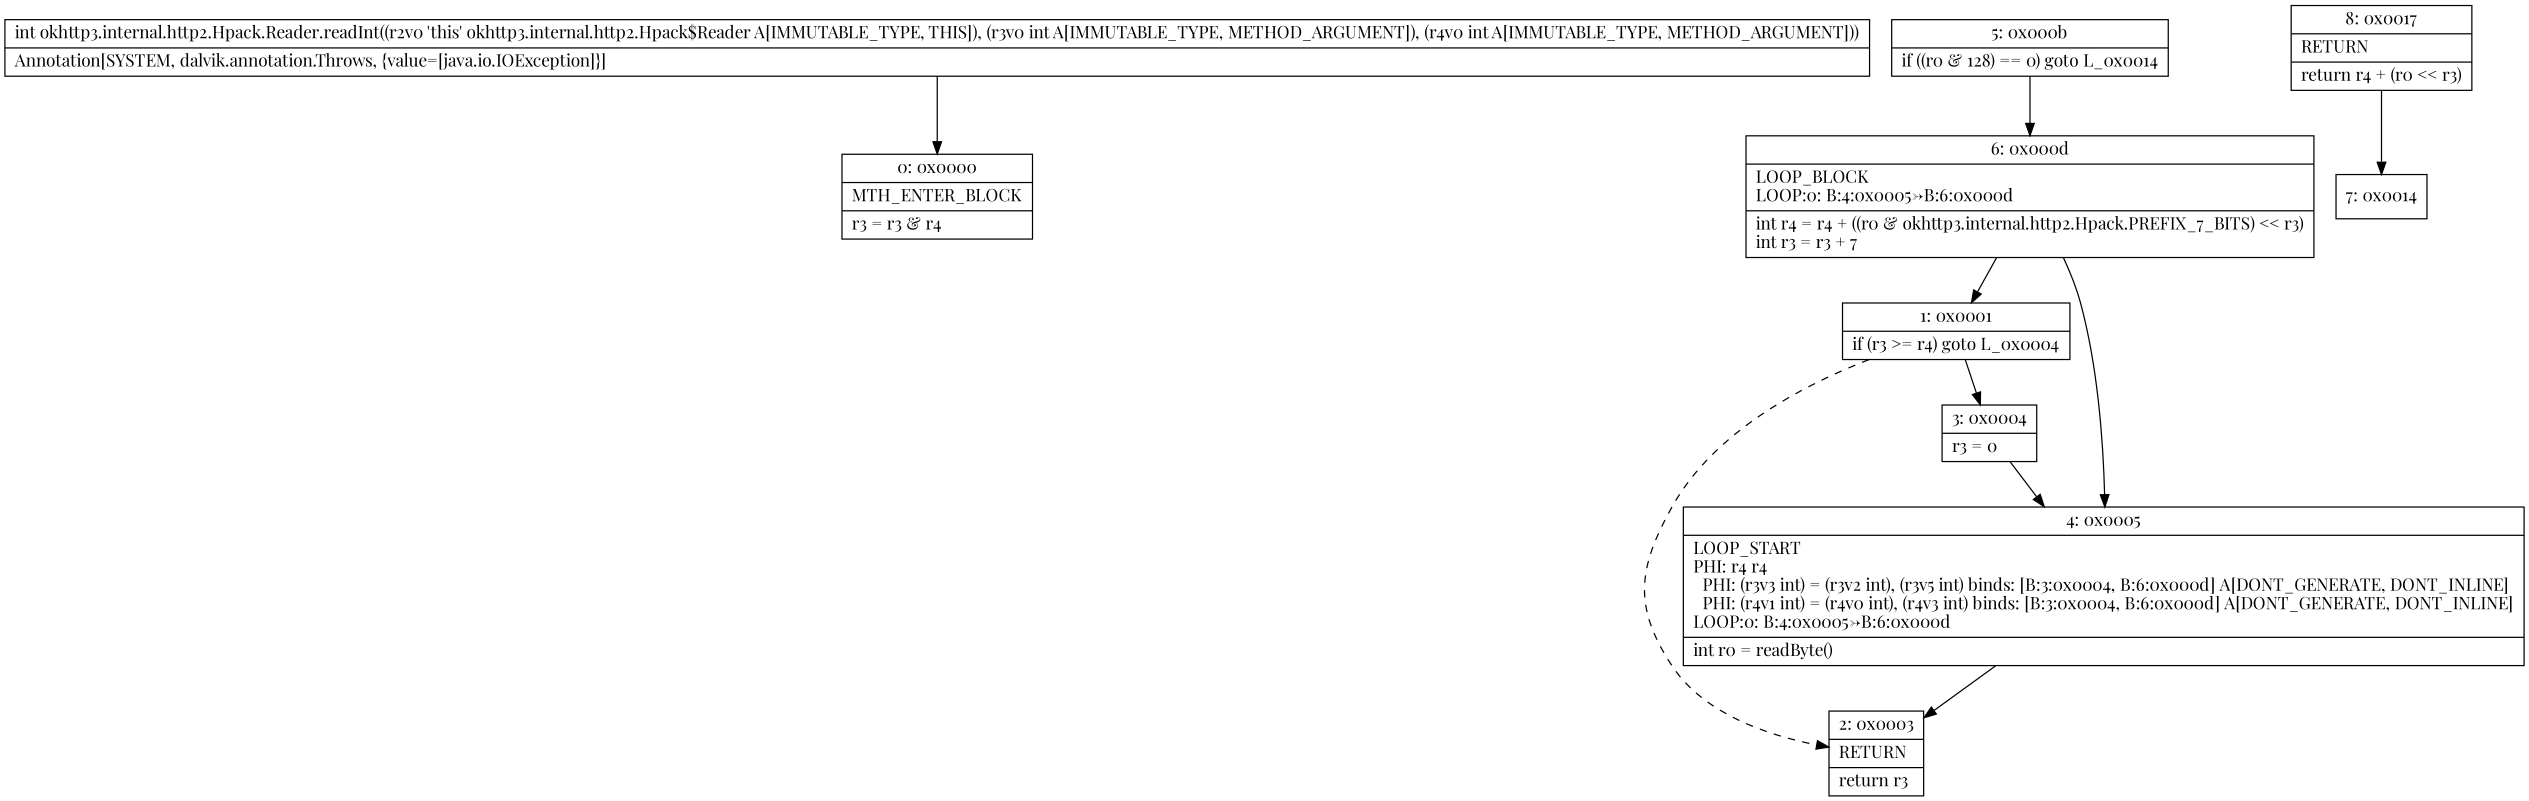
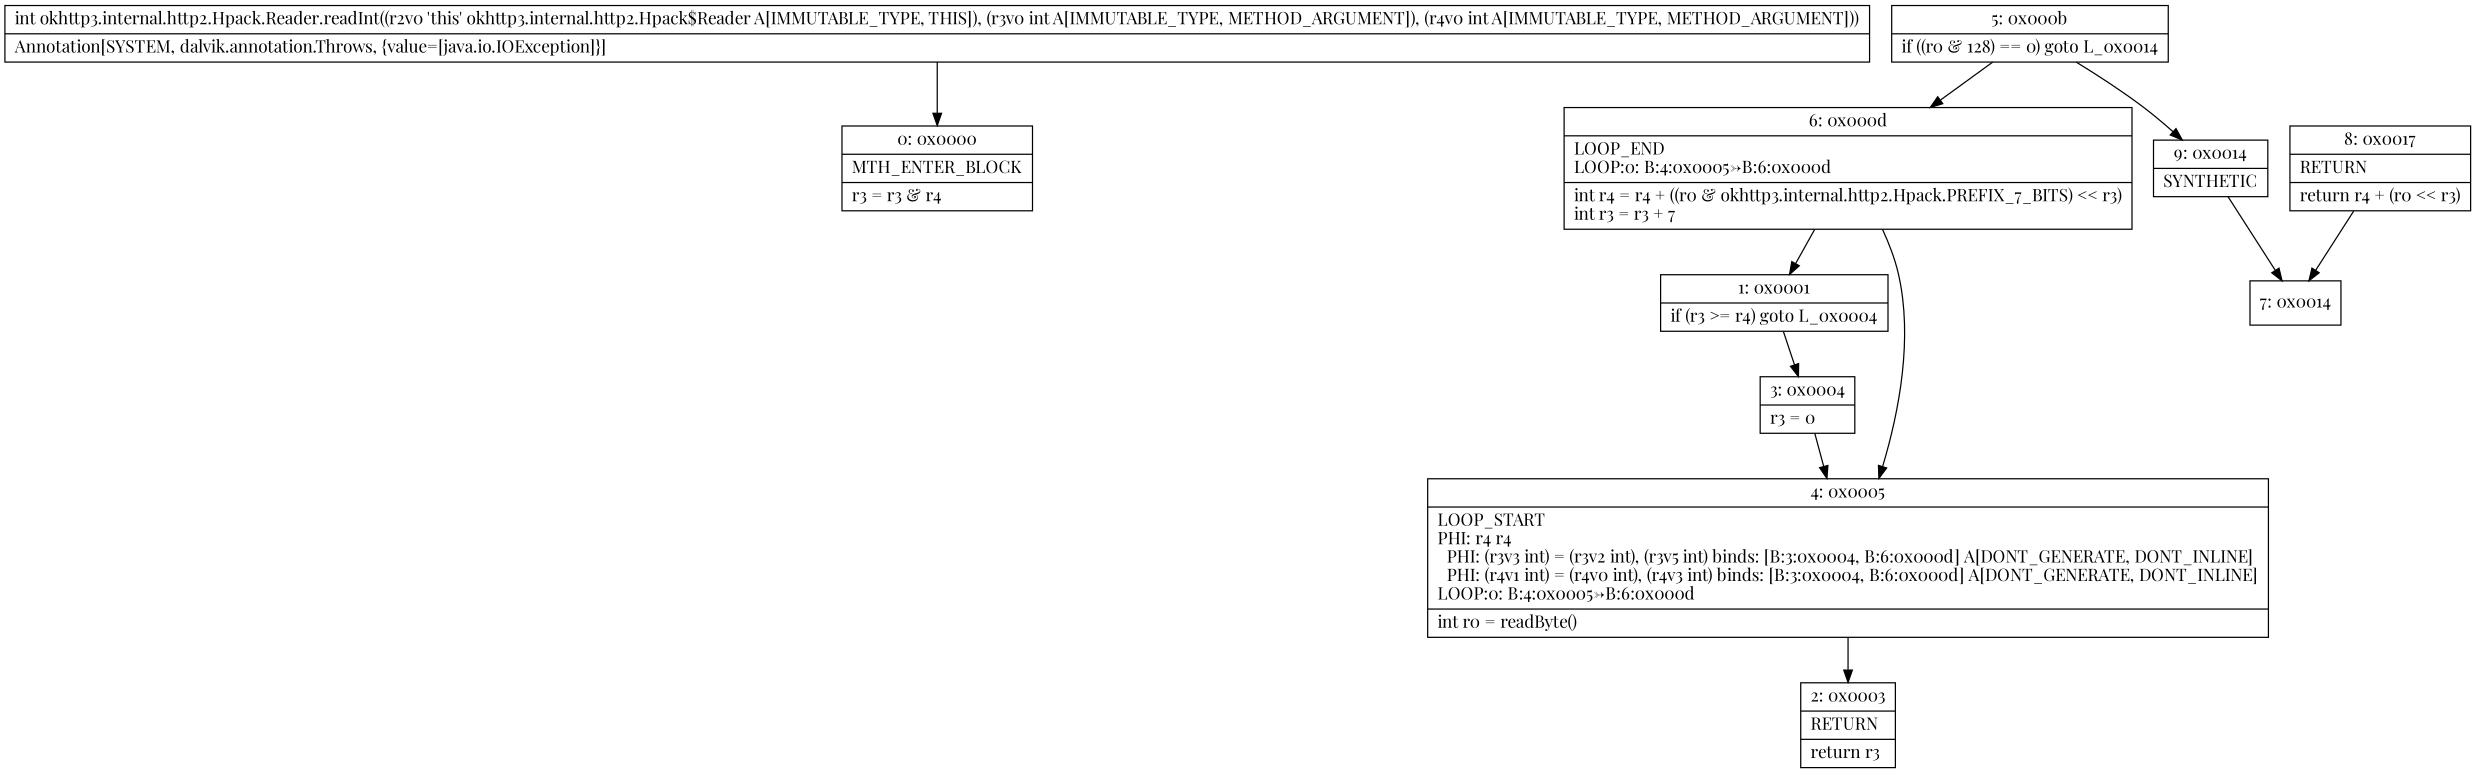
node "9: 0x0014": added
node "6: 0x000d": text "LOOP_BLOCK" -> "LOOP_END"
edge "1: 0x0001" -> "2: 0x0003": removed
